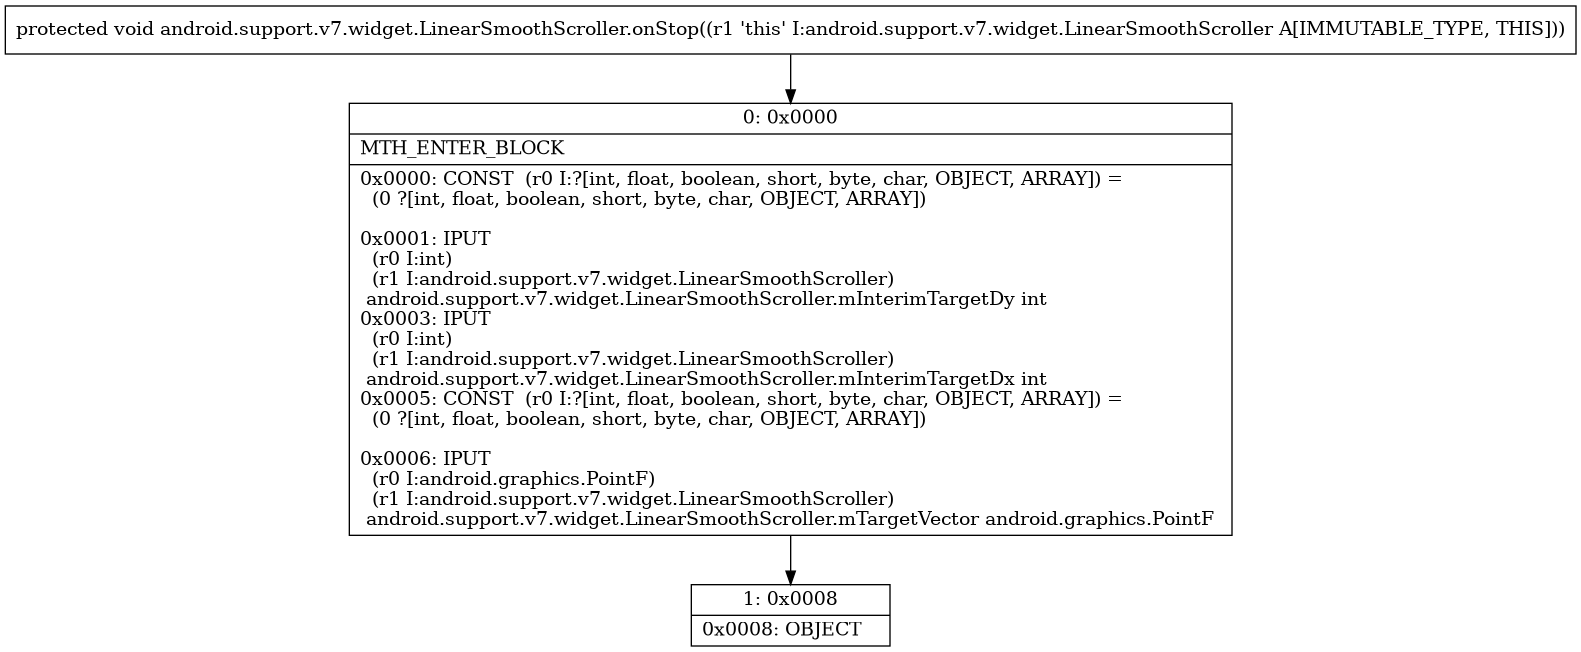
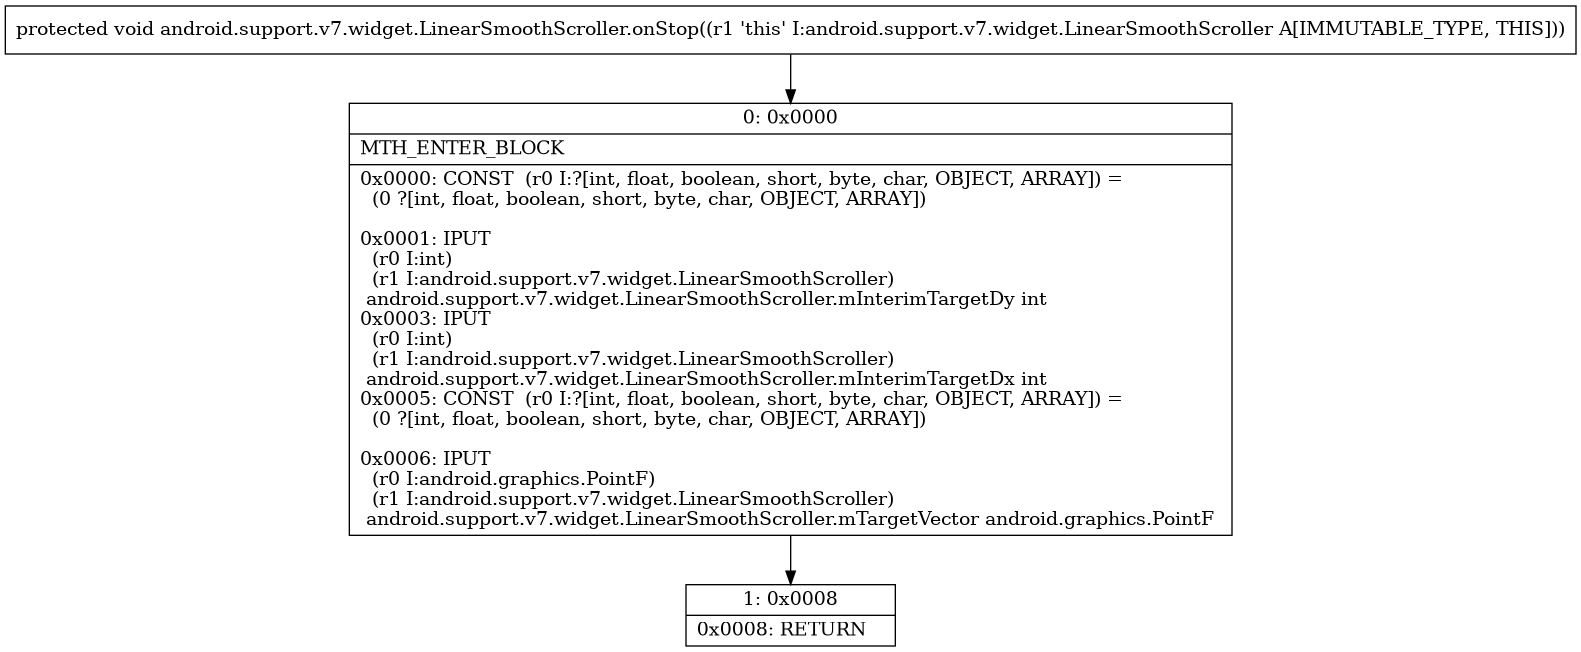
node "1: 0x0008": text "0x0008: OBJECT" -> "0x0008: RETURN"
